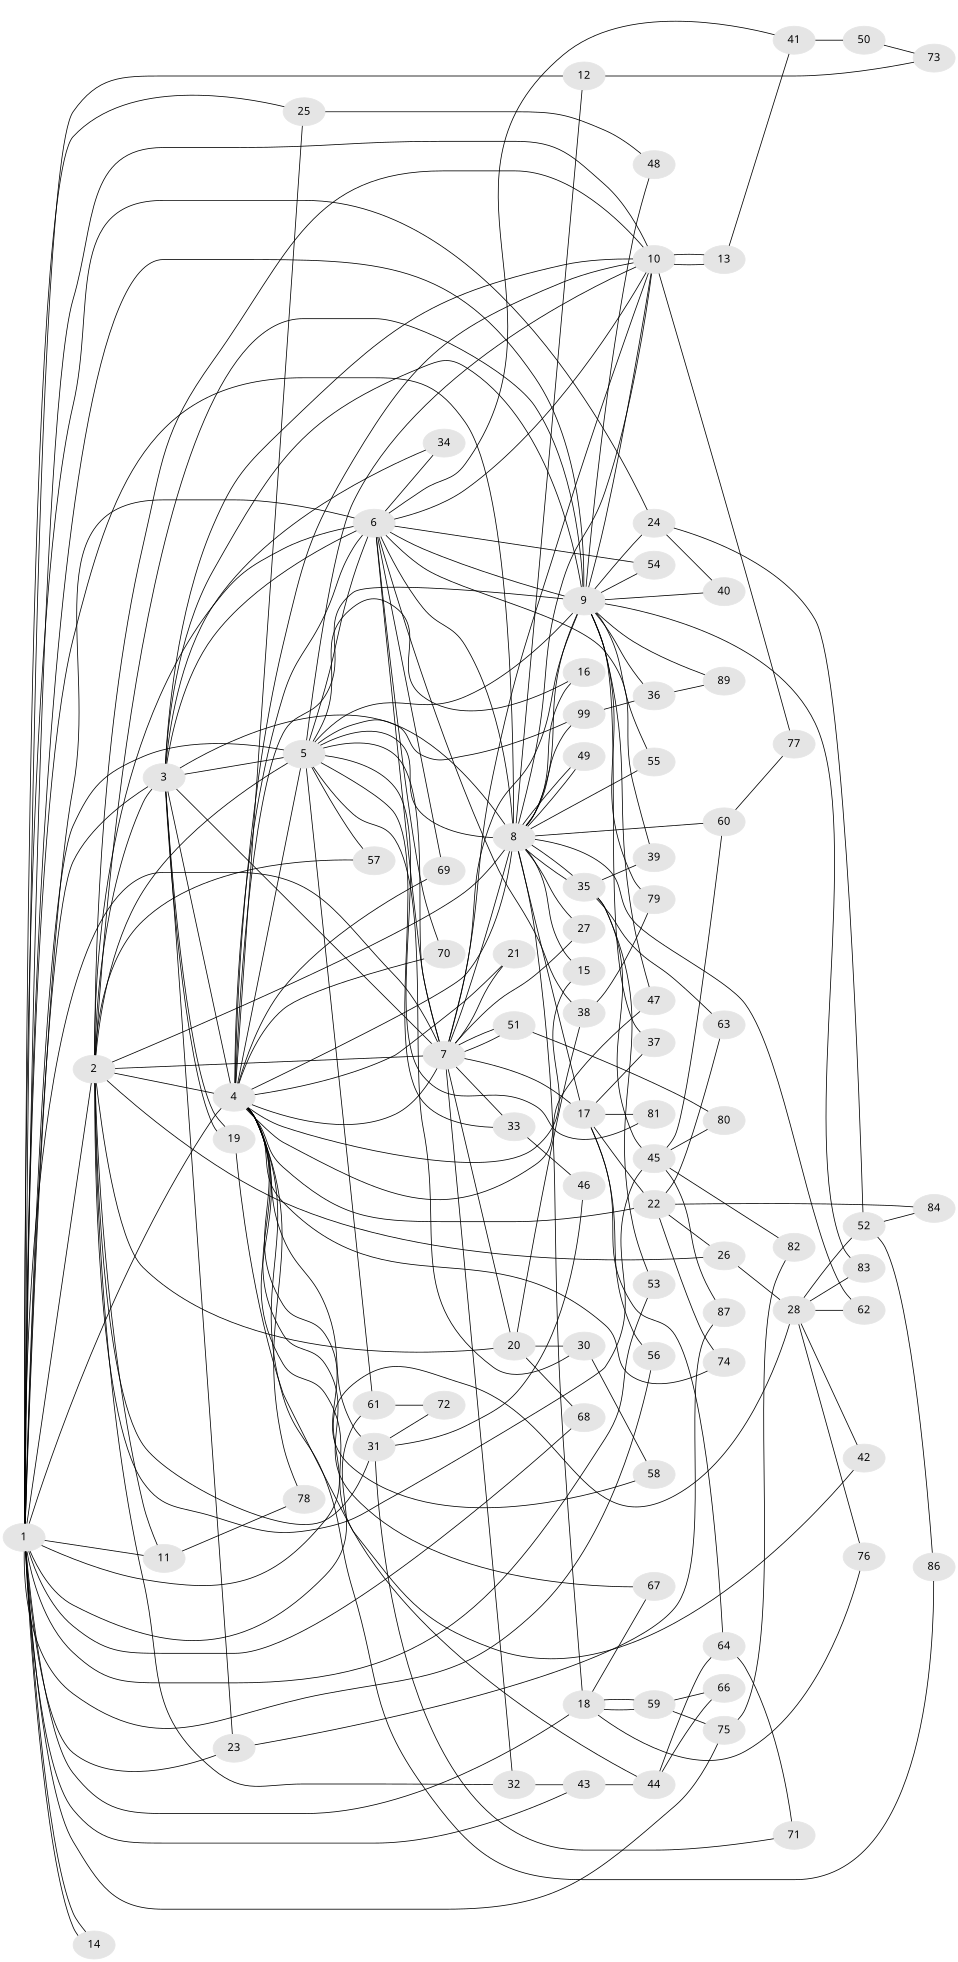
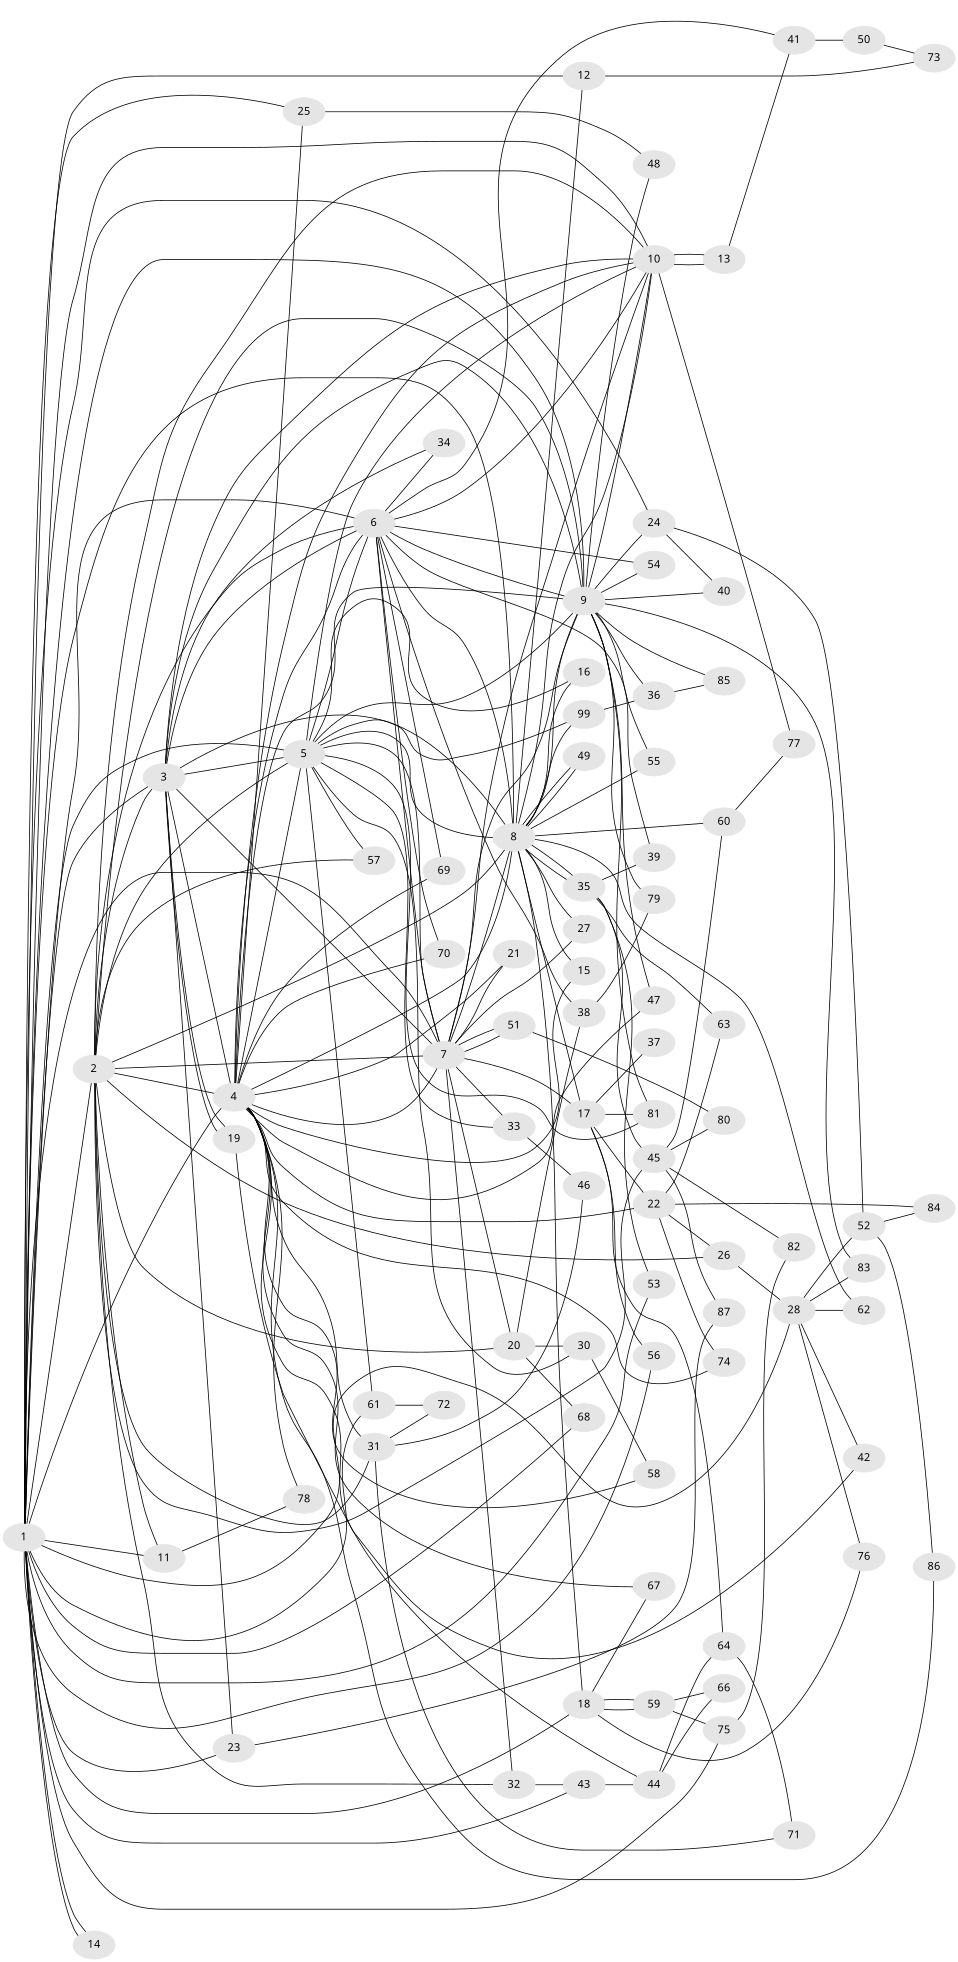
node "89": label "89" -> "85"
edge "9" -- "37": now "9" -- "81"
